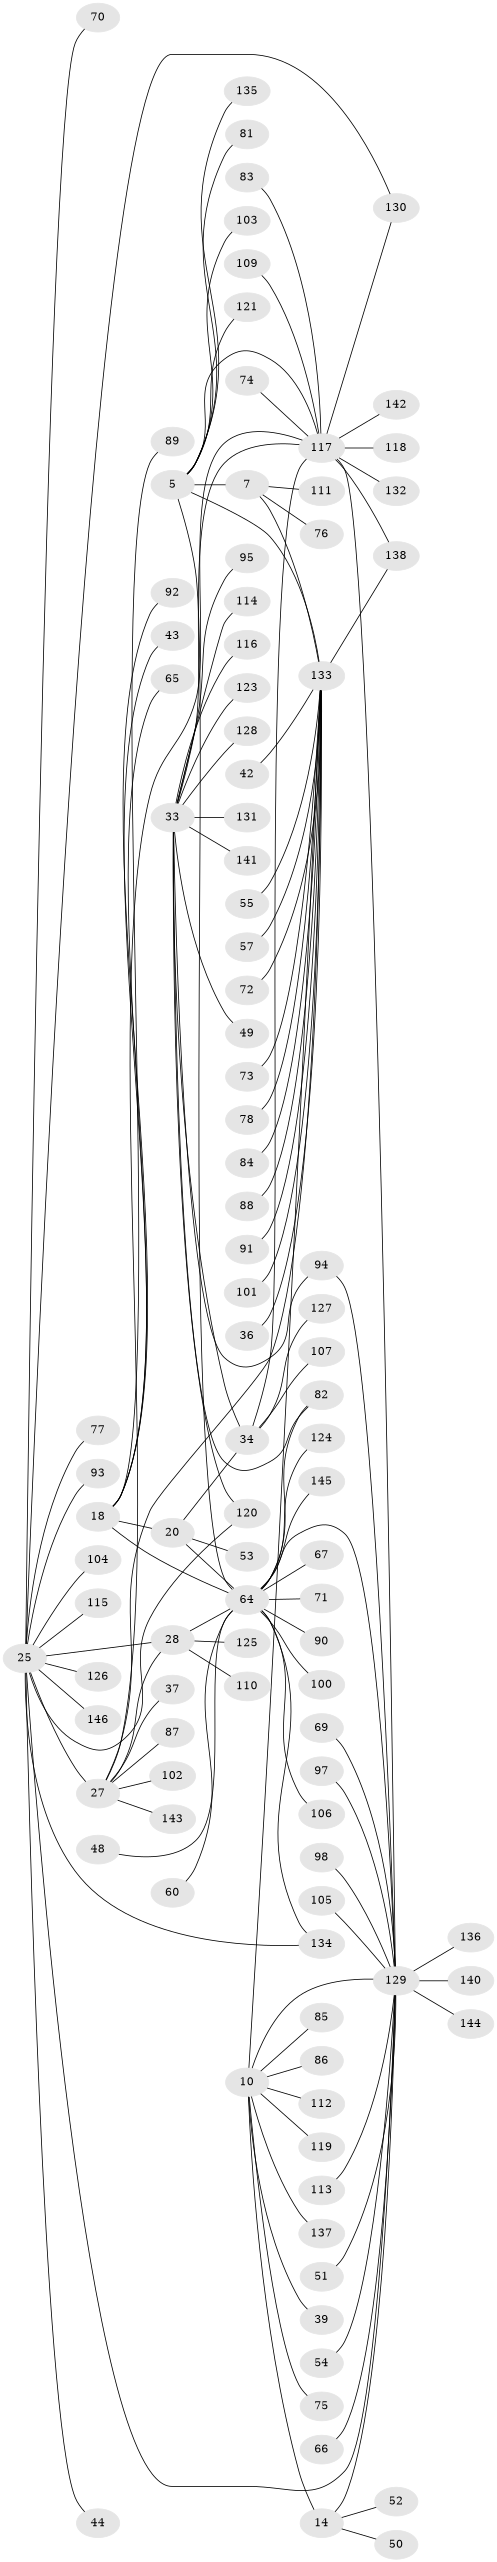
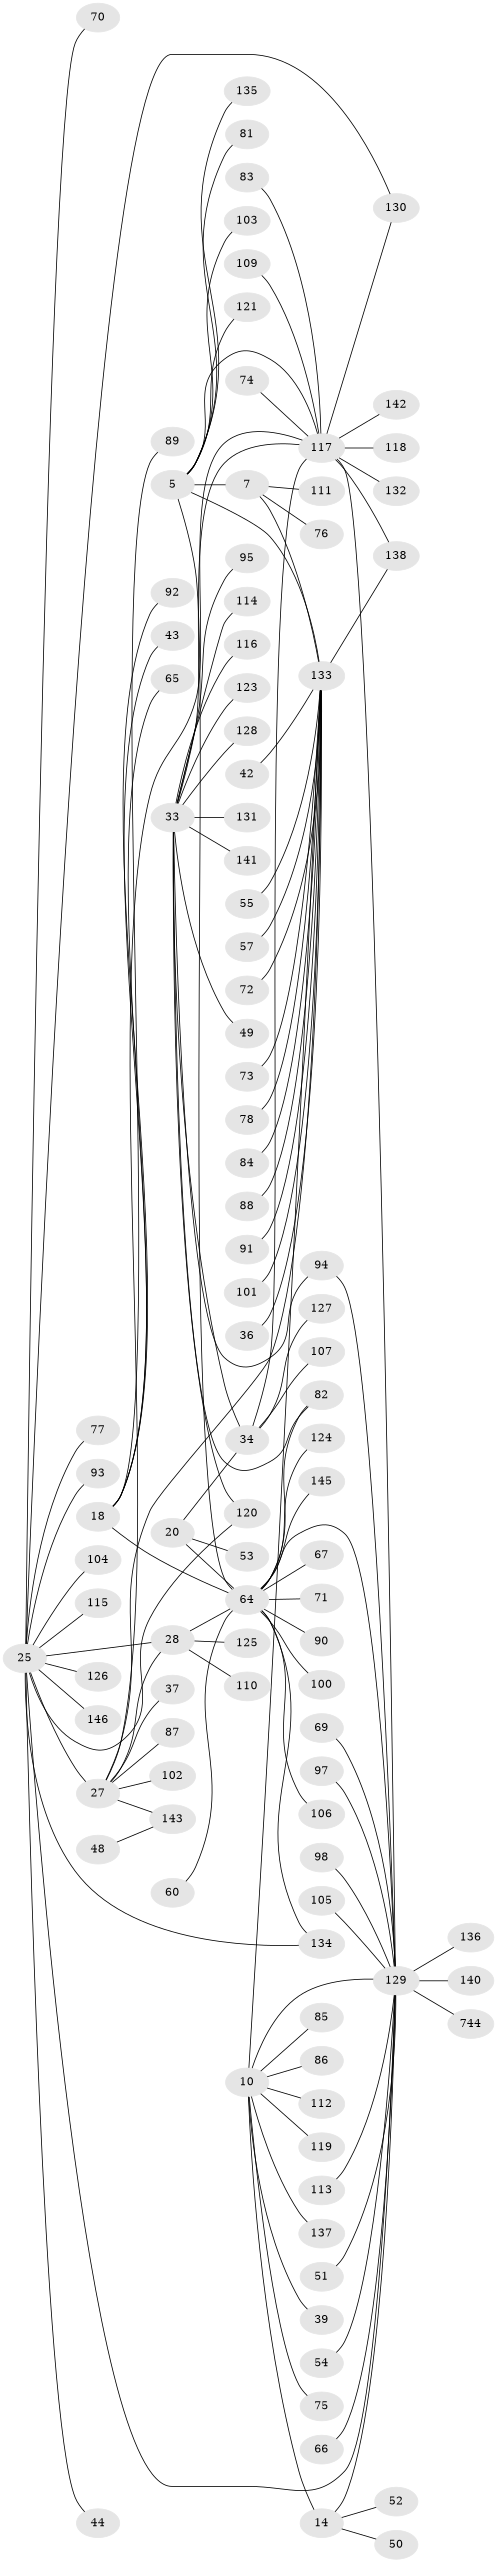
edge "18" -- "20": removed
edge "64" -- "48": now "143" -- "48"
node "144": label "144" -> "744"
